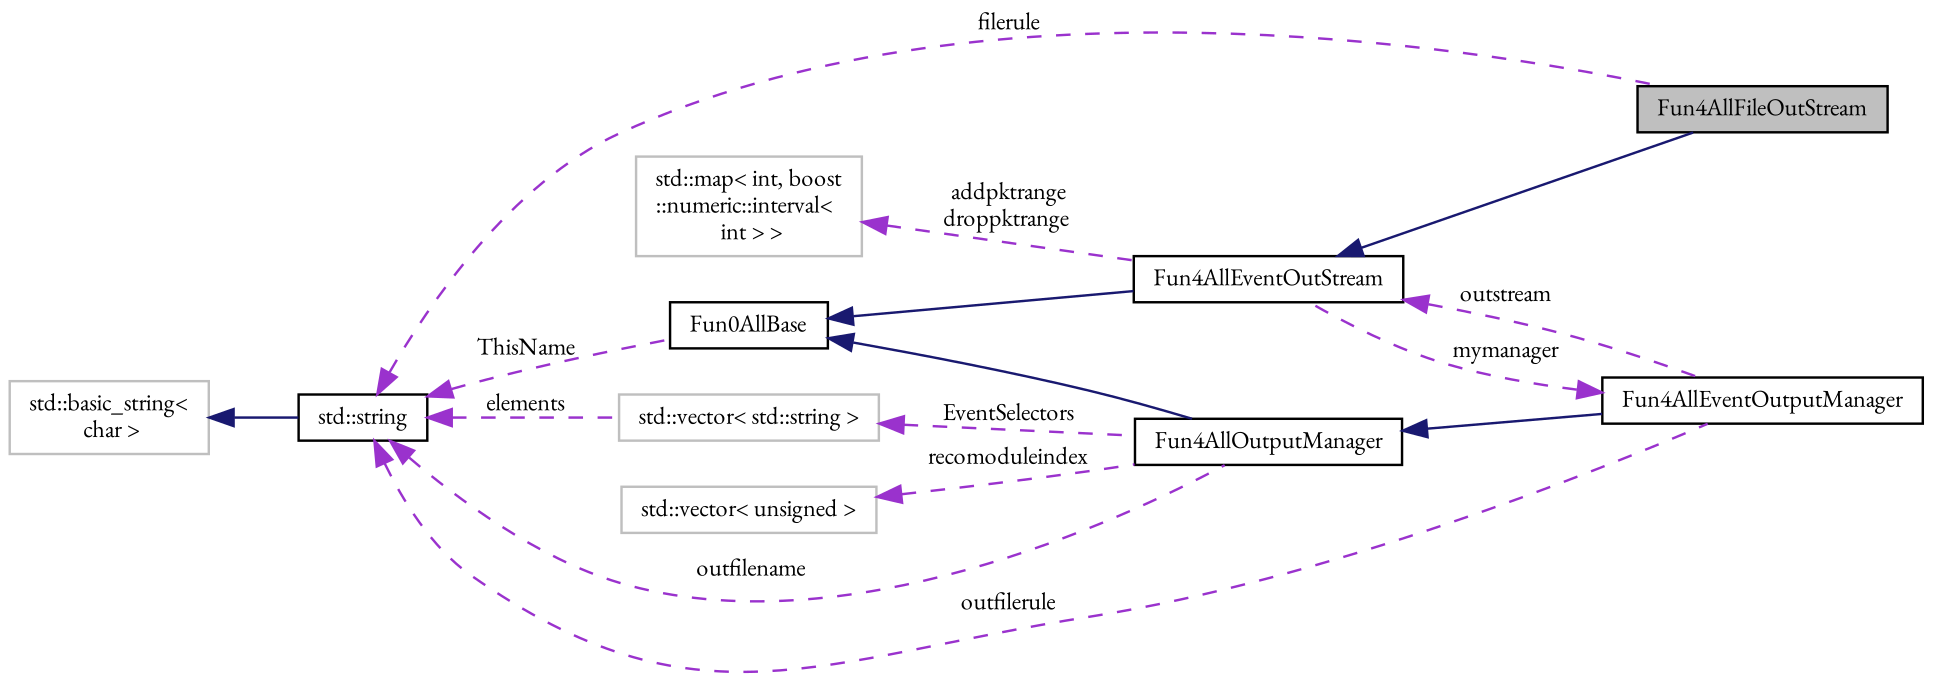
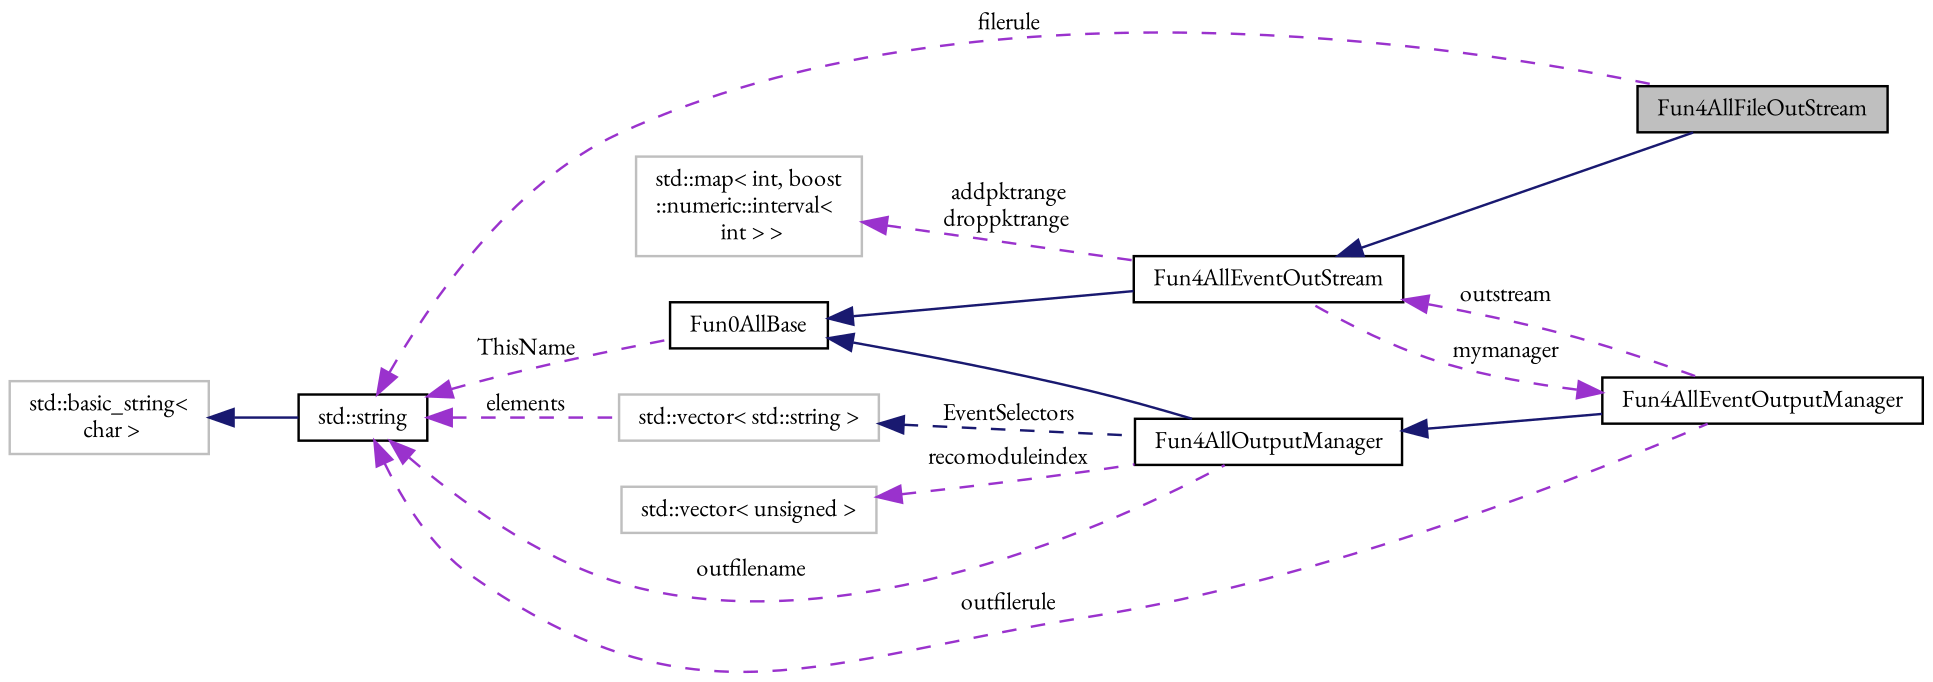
edge "Fun4AllOutputManager" -> "std::vector< std::string >": color darkorchid3 -> midnightblue
